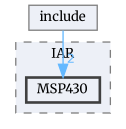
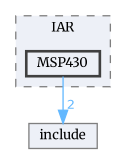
edge "include" -> "MSP430": reversed
